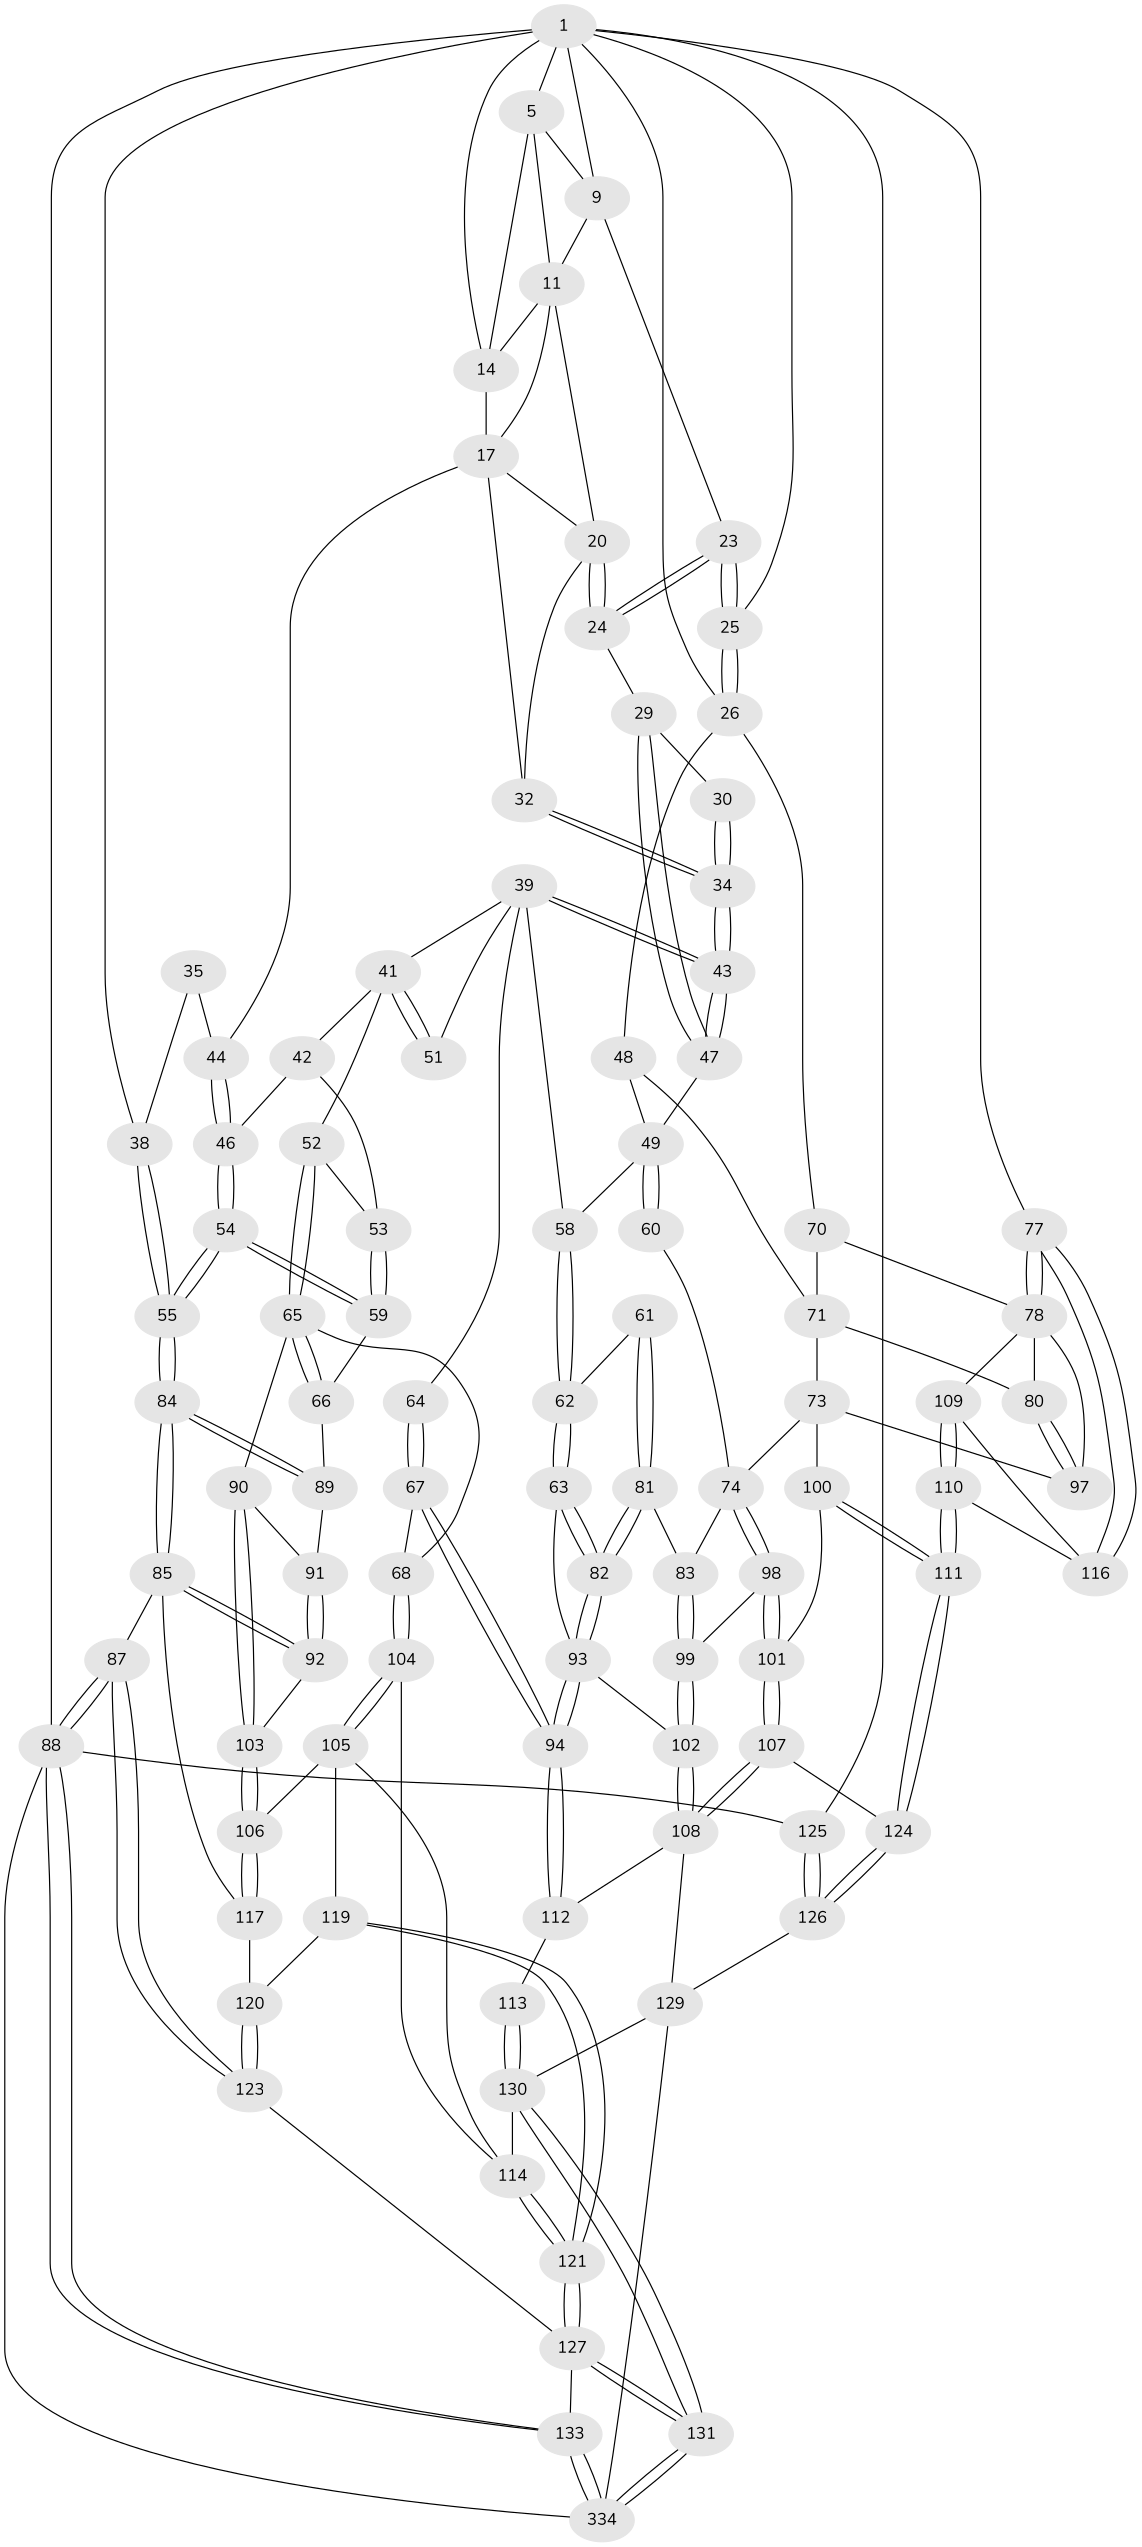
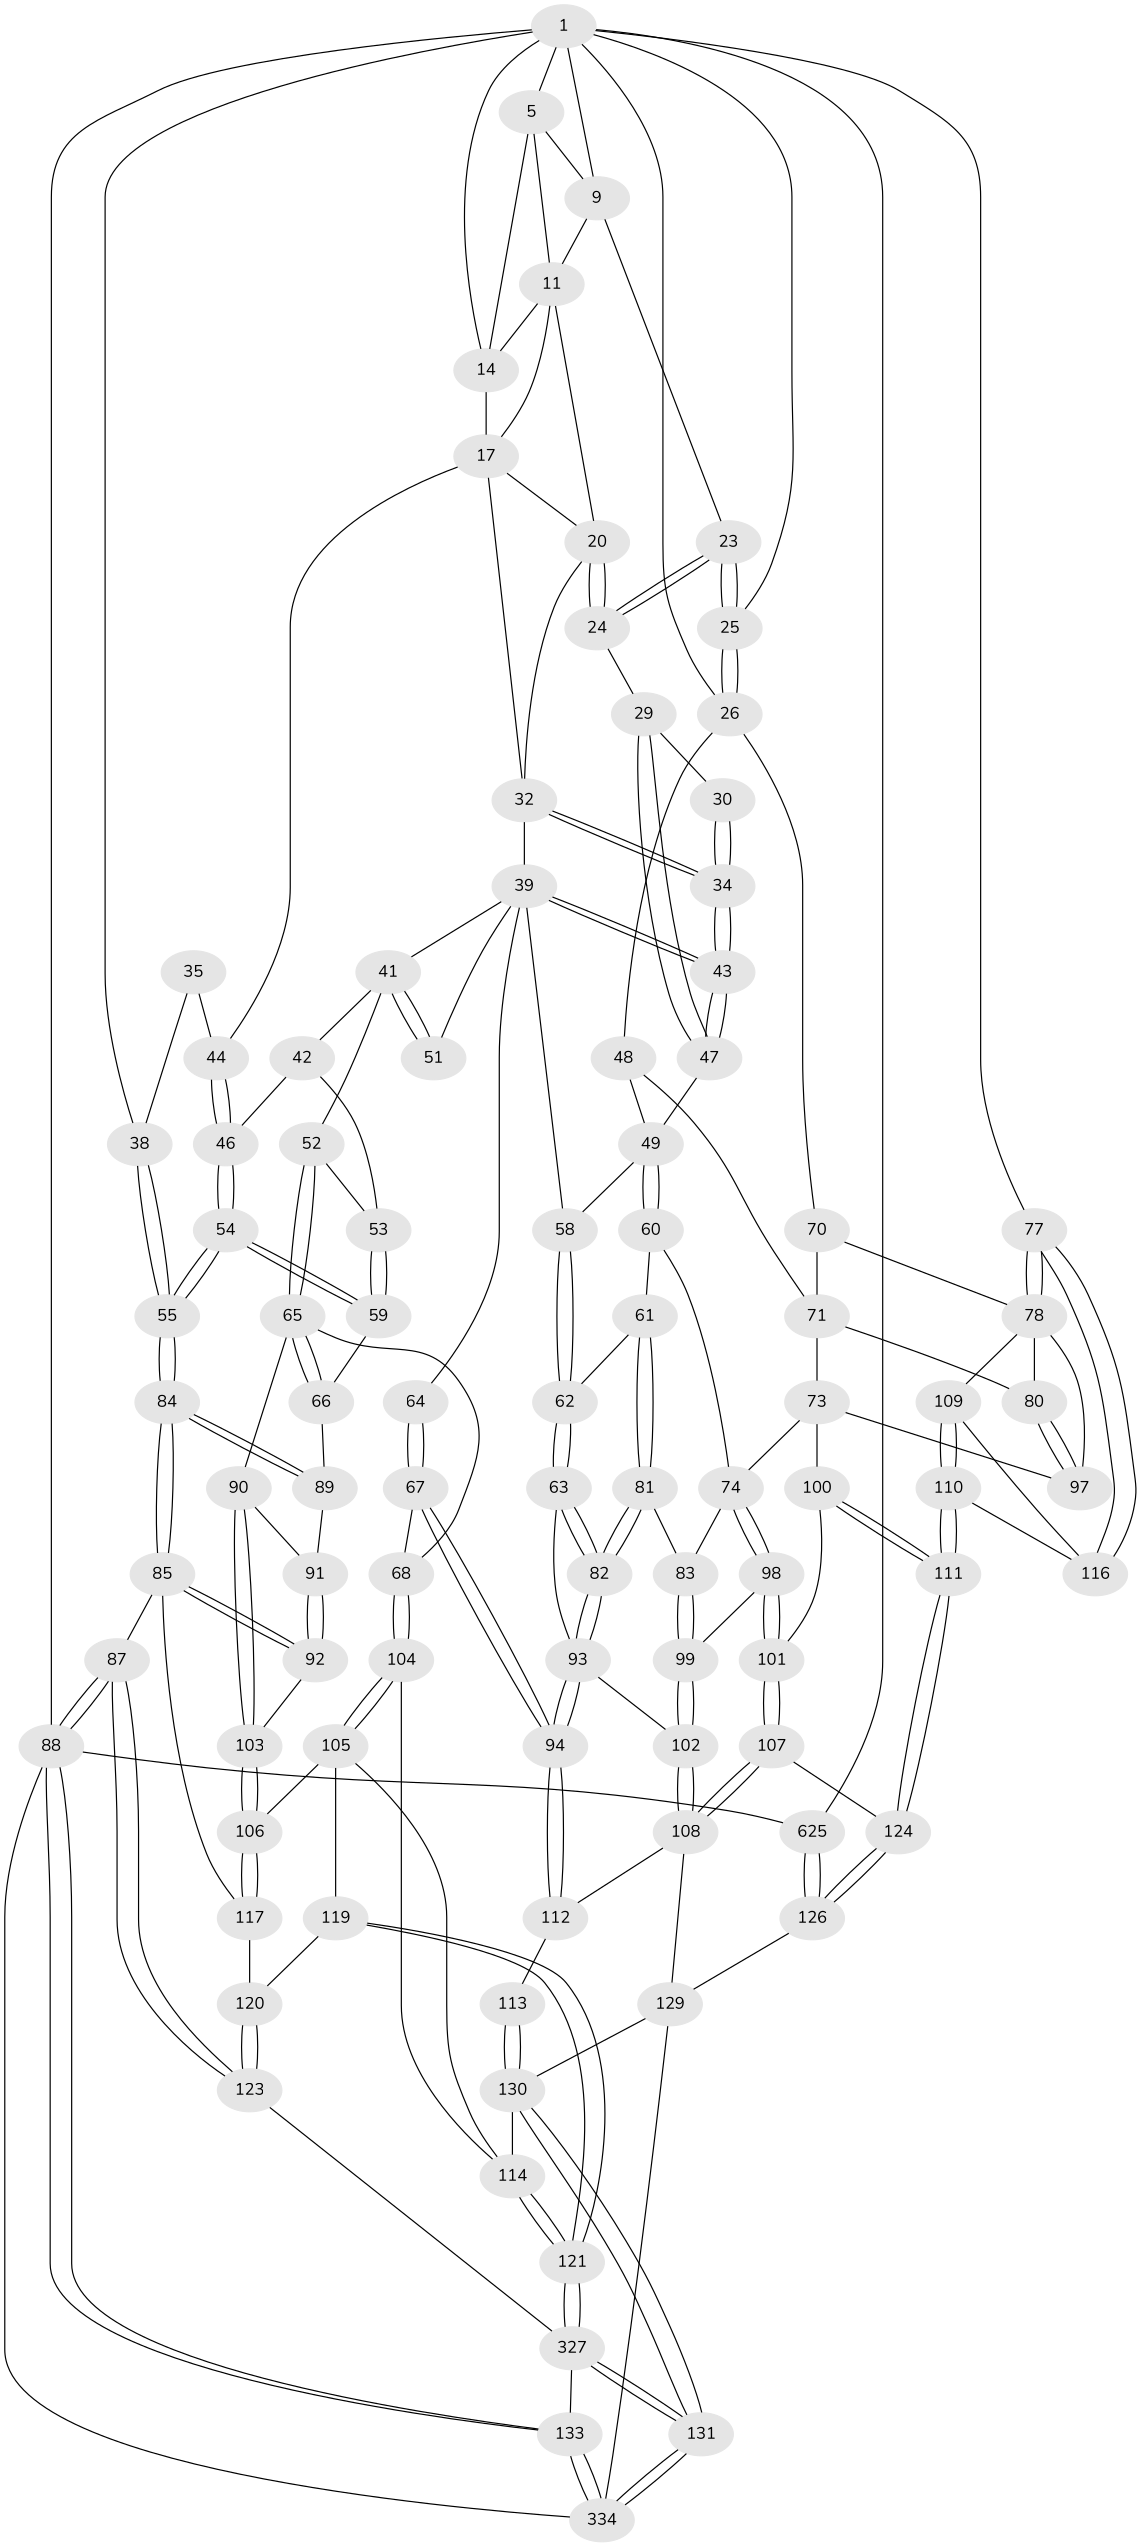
edge "32" -- "39": added
edge "60" -- "61": added
node "125": label "125" -> "625"
node "127": label "127" -> "327"
